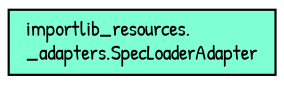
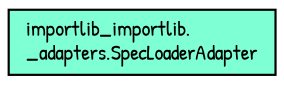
node "importlib_resources. _adapters.SpecLoaderAdapter": label "importlib_resources. _adapters.SpecLoaderAdapter" -> "importlib_importlib. _adapters.SpecLoaderAdapter"
